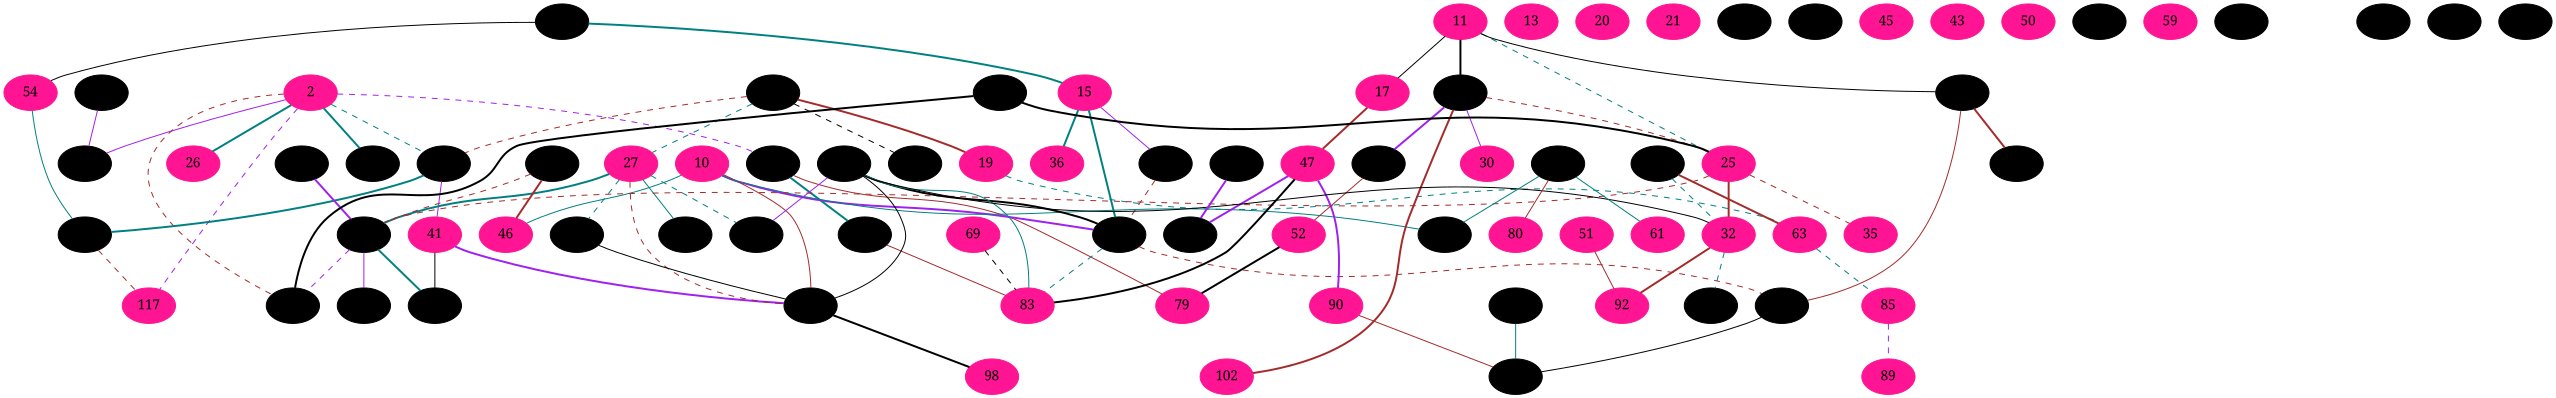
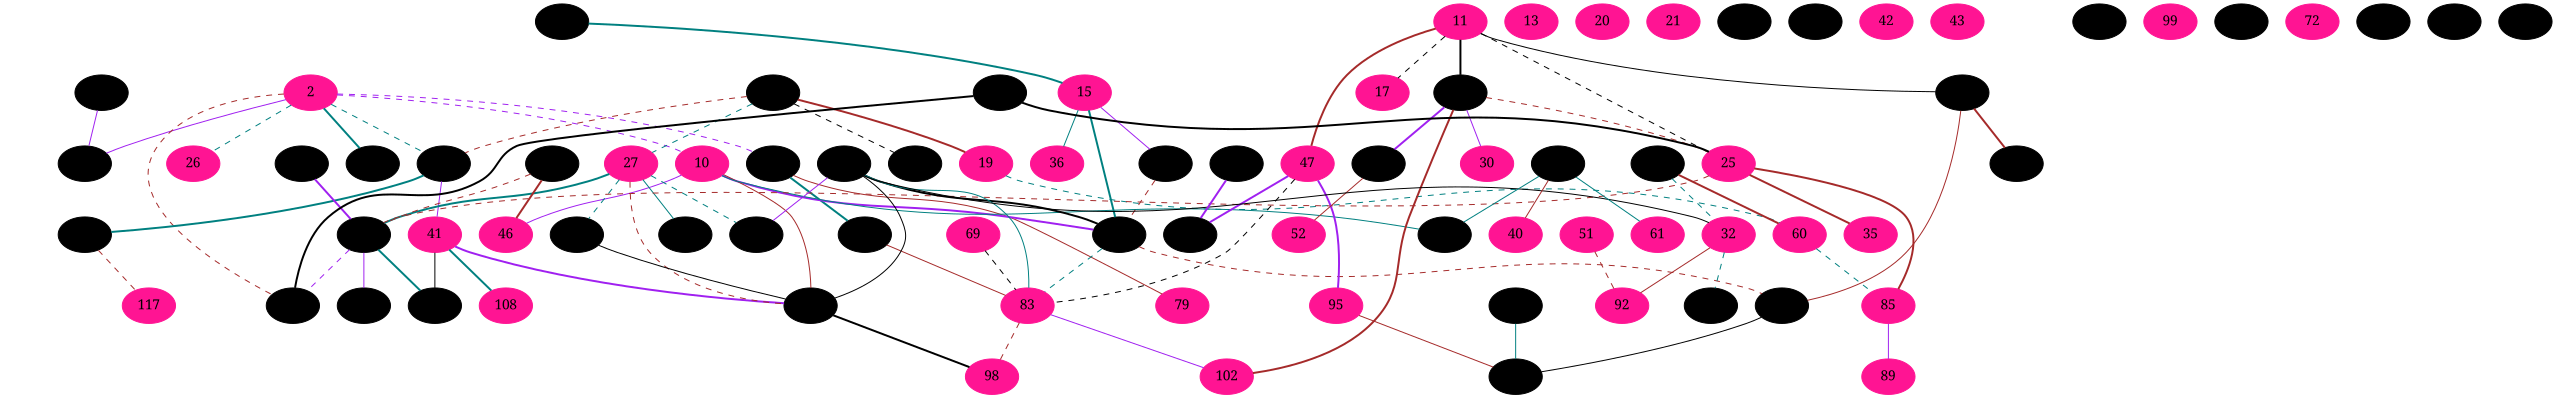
node "45": label "45" -> "42"
node "50": removed
node "59": label "59" -> "99"
node "72": added
edge "11" -- "17": style solid -> dashed
node "54": removed
edge "11" -- "25": color teal -> black
edge "2" -- "26": style bold -> dashed
edge "15" -- "36": style bold -> solid
edge "17" -- "47": now "11" -- "47"
edge "25" -- "32": now "25" -- "85"
edge "2" -- "117": now "2" -- "10"
edge "25" -- "35": style dashed -> bold
edge "10" -- "46": color teal -> purple
node "80": label "80" -> "40"
node "63": label "63" -> "60"
edge "32" -- "92": style bold -> solid
edge "47" -- "83": style bold -> dashed
edge "51" -- "92": style solid -> dashed
edge "52" -- "79": removed
node "108": added
node "90": label "90" -> "95"
edge "83" -- "98": added
edge "83" -- "102": added
edge "85" -- "89": style dashed -> solid
